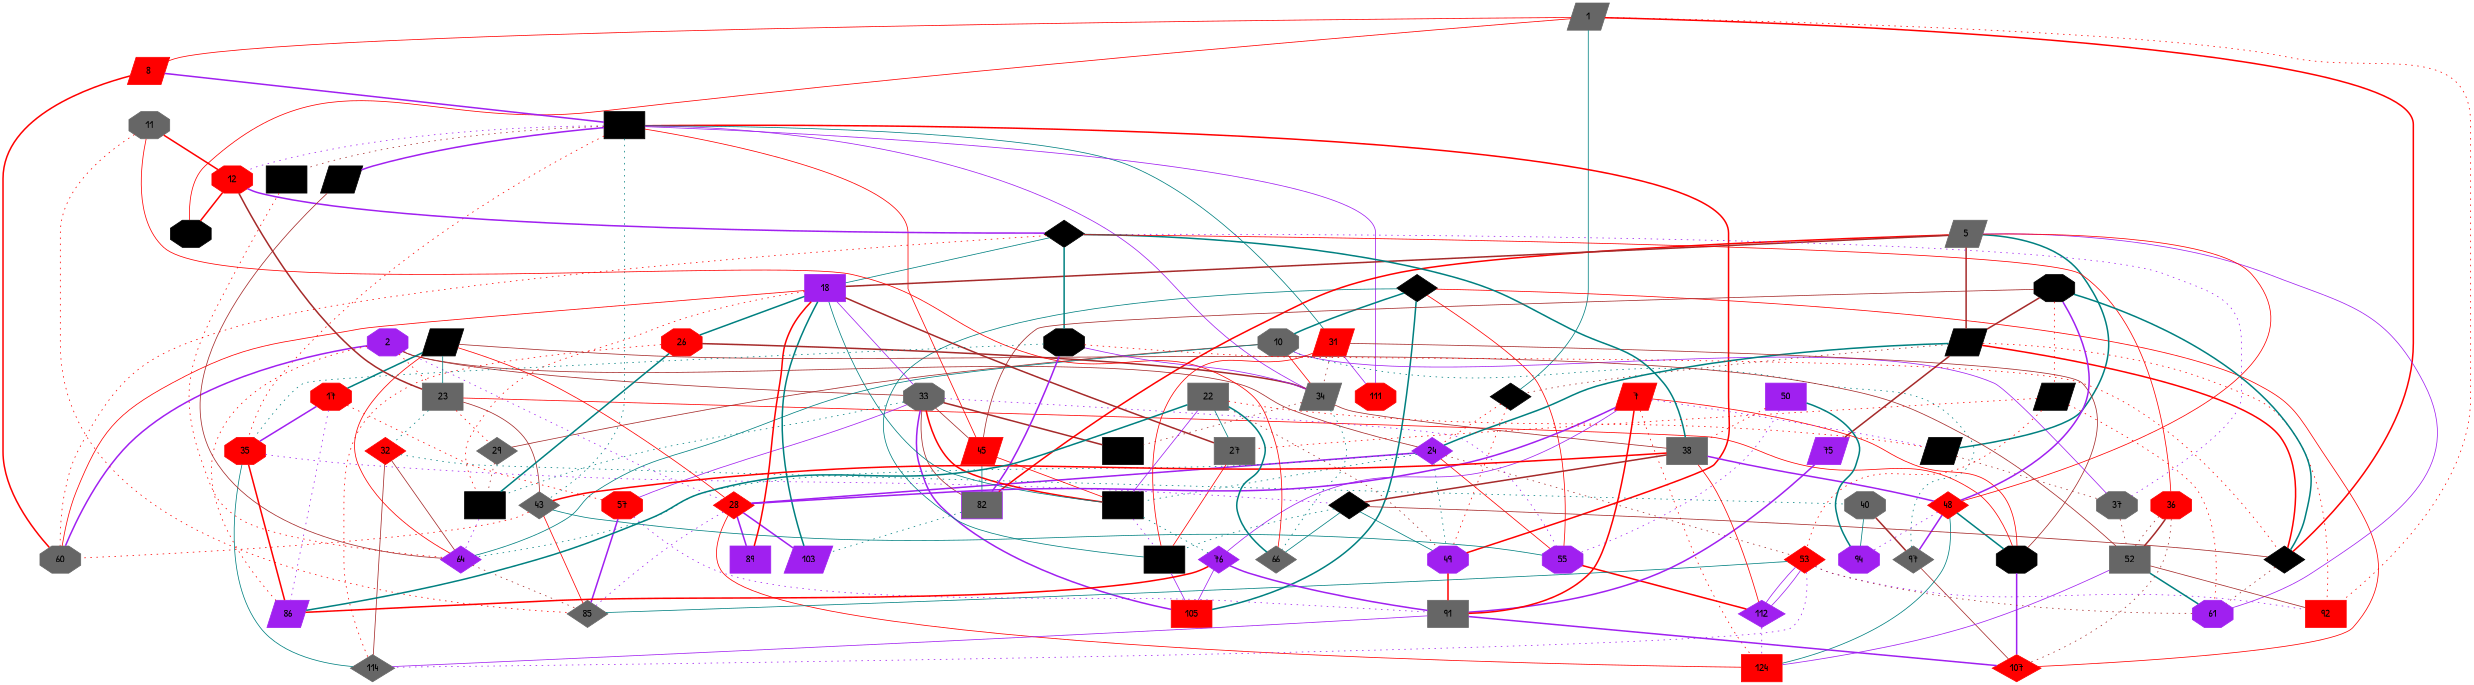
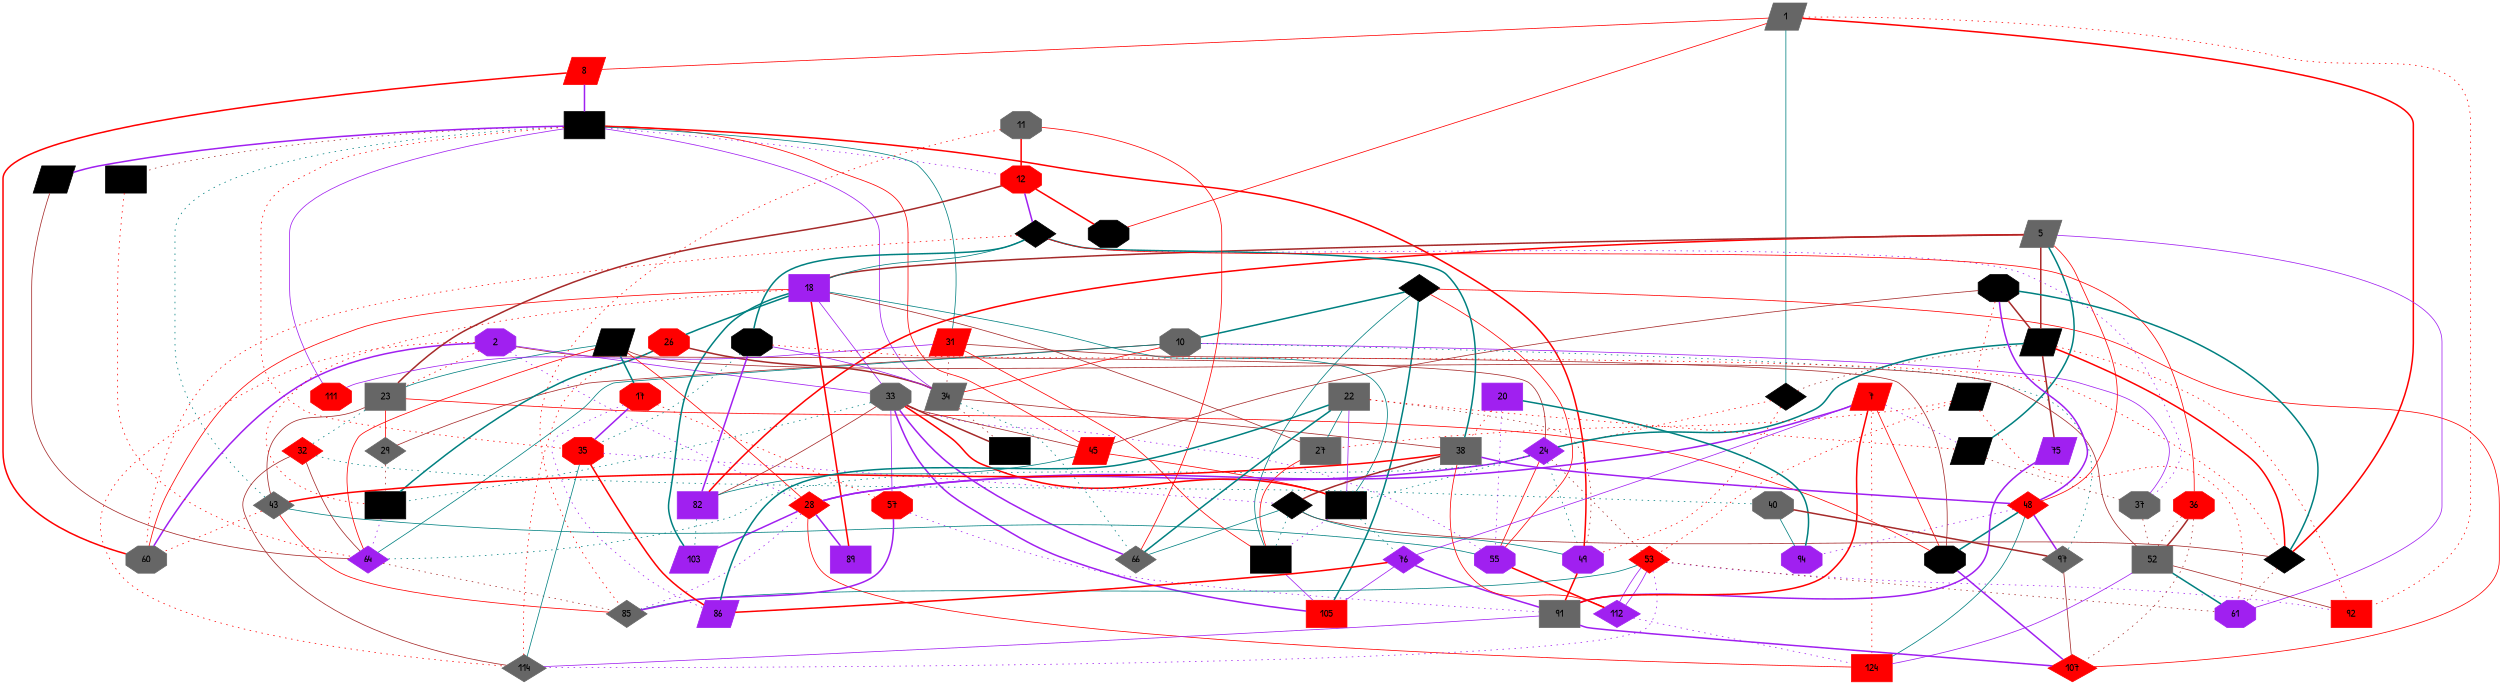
edge "18" -- "27": style bold -> solid
edge "2" -- "33": color brown -> purple
node "50": label "50" -> "20"
edge "23" -- "29": style dotted -> solid
edge "2" -- "86": now "2" -- "114"
edge "33" -- "66": added
node "82": fillcolor gray40 -> purple
